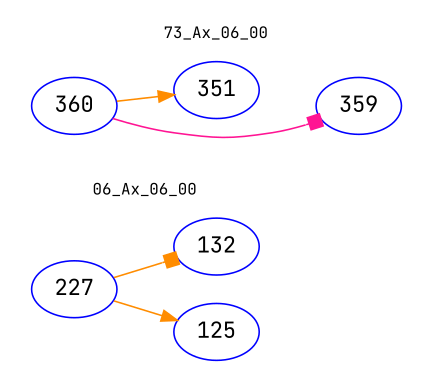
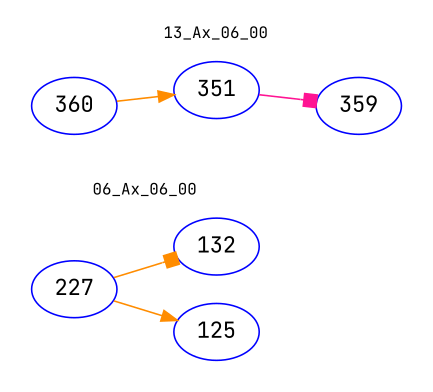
cluster "73_Ax_06_00": label "73_Ax_06_00" -> "13_Ax_06_00"
edge "360" -> "359": now "351" -> "359"
